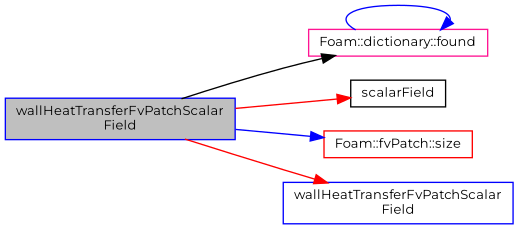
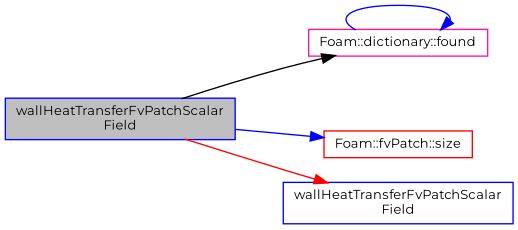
node "scalarField": removed
